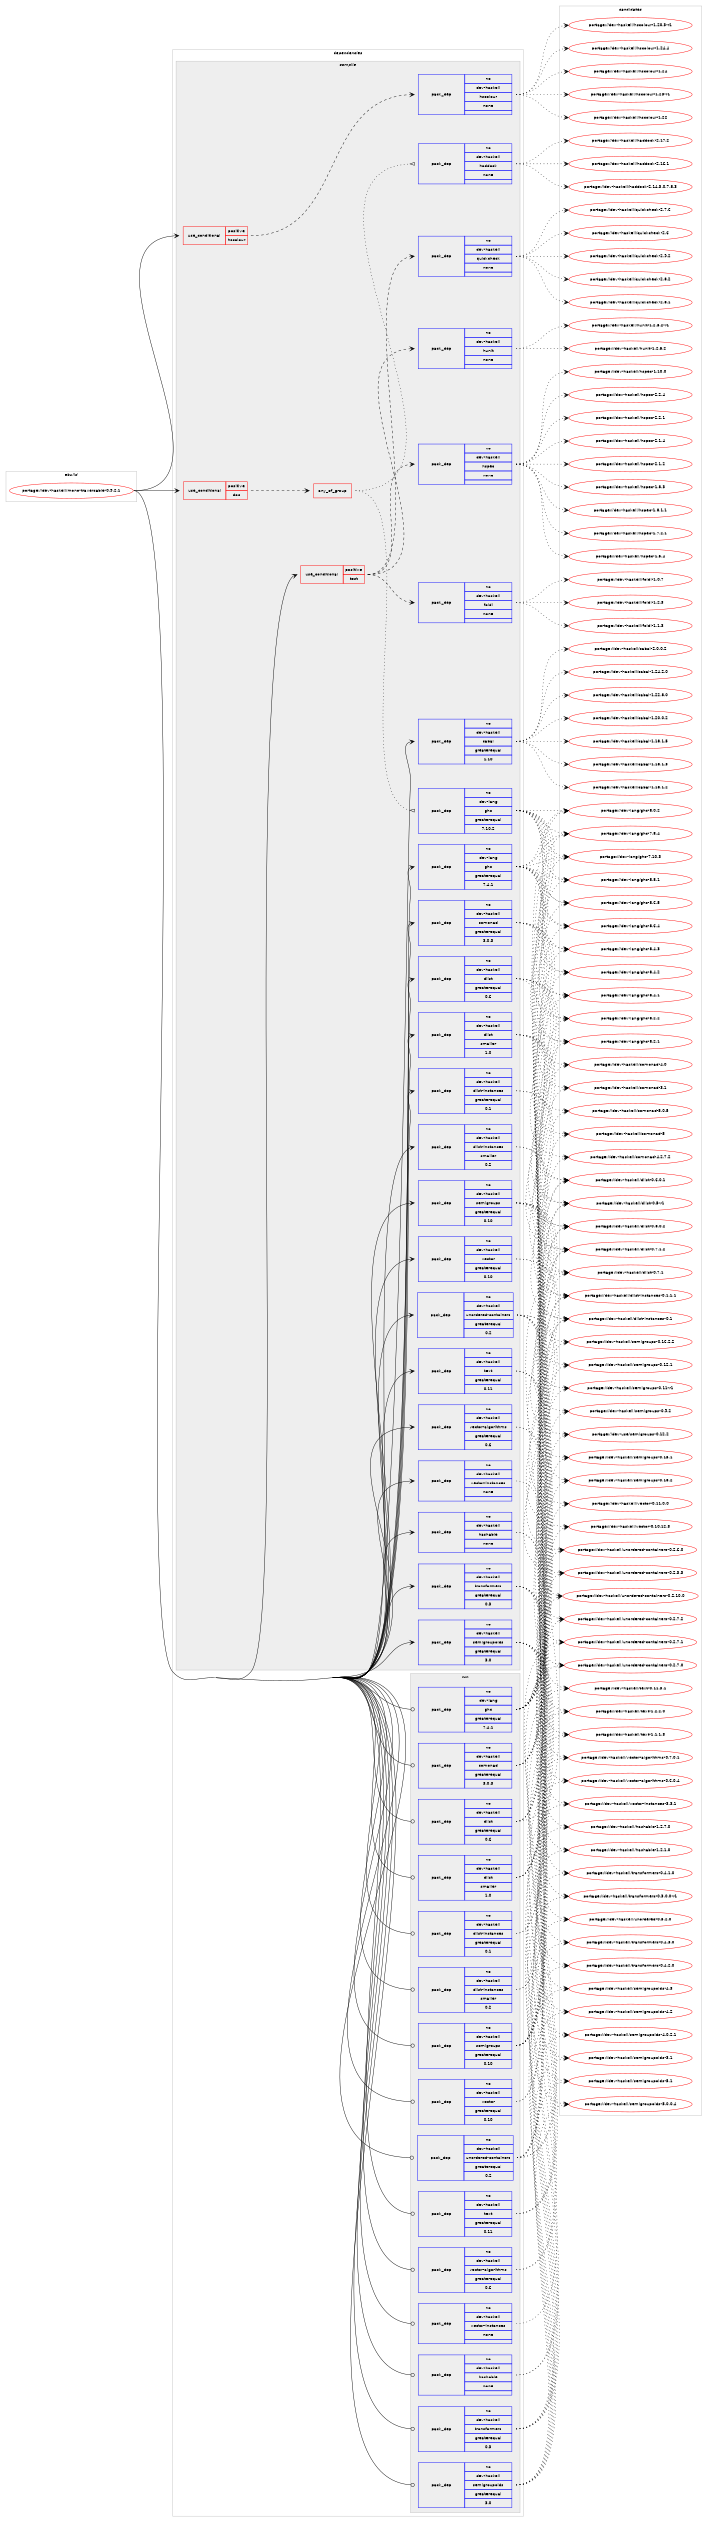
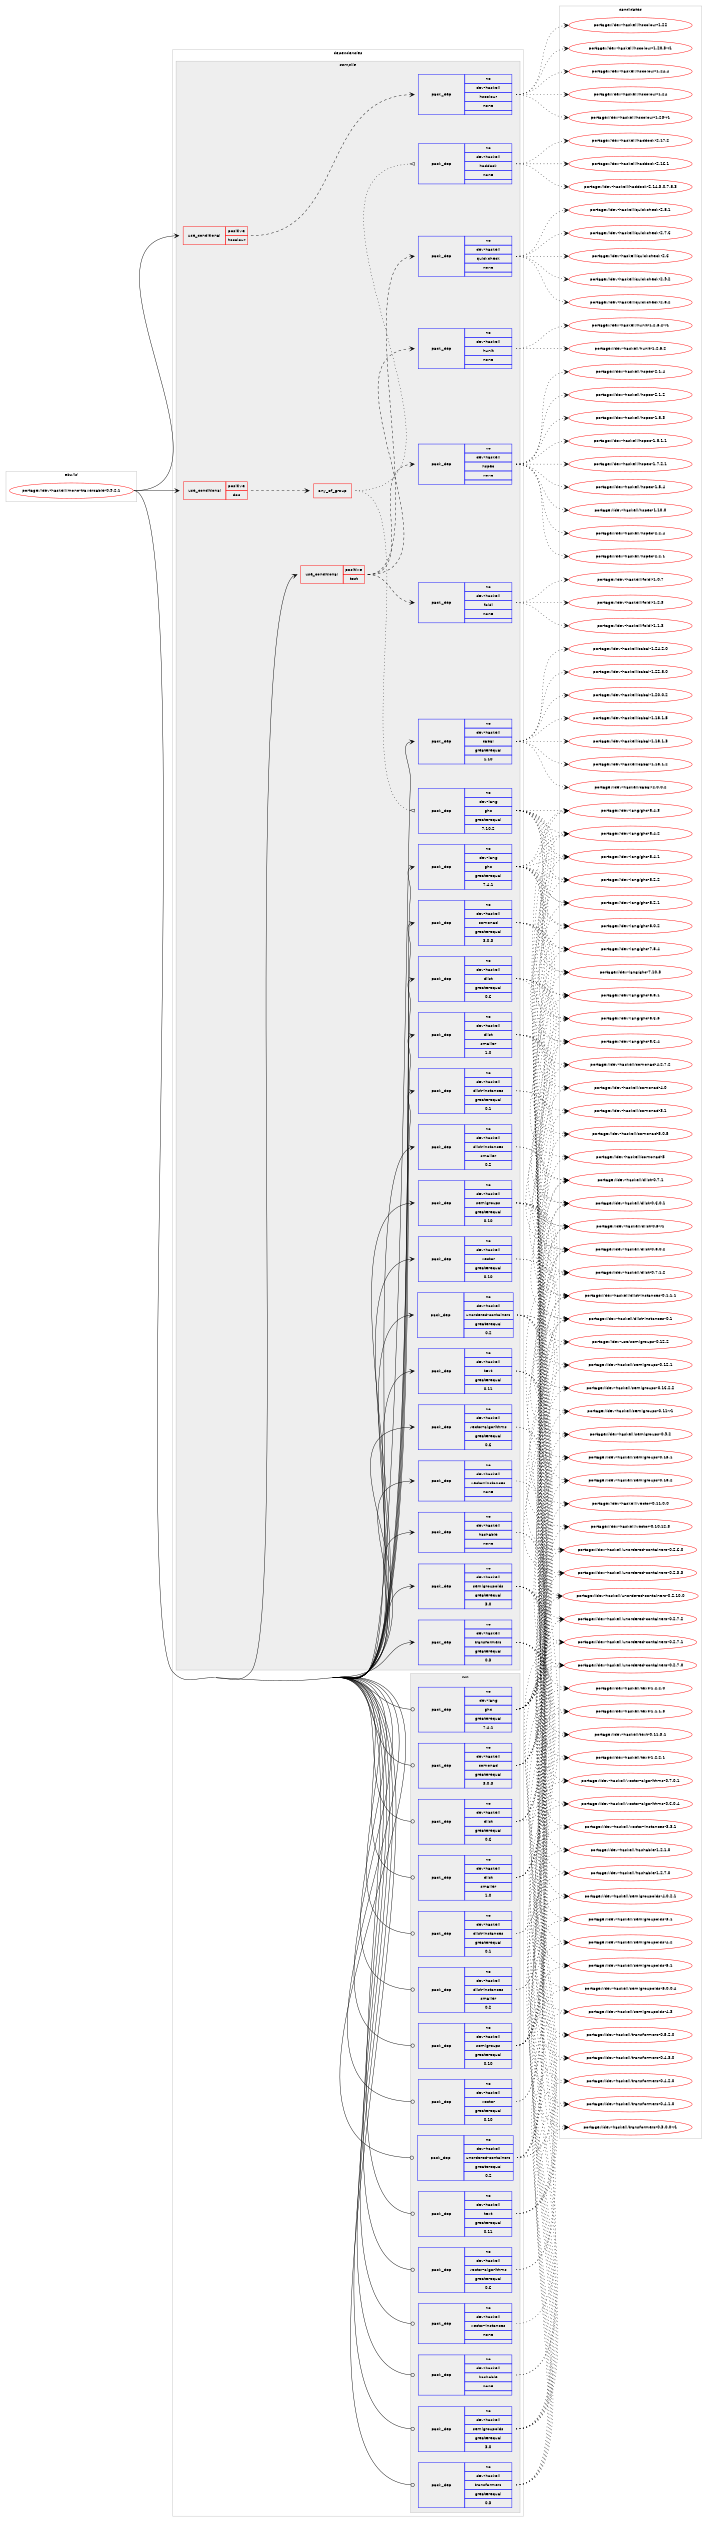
node "portage://dev-haskell/text-1.2.2.1": added
node "portage://dev-haskell/unordered-0.5.2.0": label "portage://dev-haskell/unordered-0.5.2.0" -> "portage://dev-haskell/transformers-0.5.2.0"
